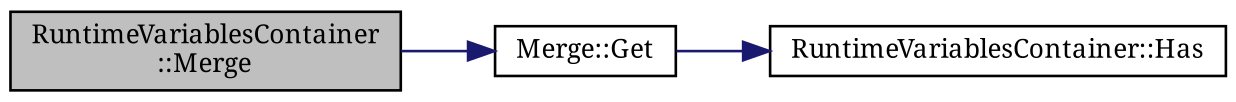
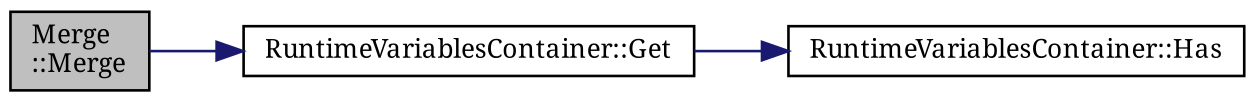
node "RuntimeVariablesContainer ::Merge": label "RuntimeVariablesContainer ::Merge" -> "Merge ::Merge"
node "Merge::Get": label "Merge::Get" -> "RuntimeVariablesContainer::Get"
